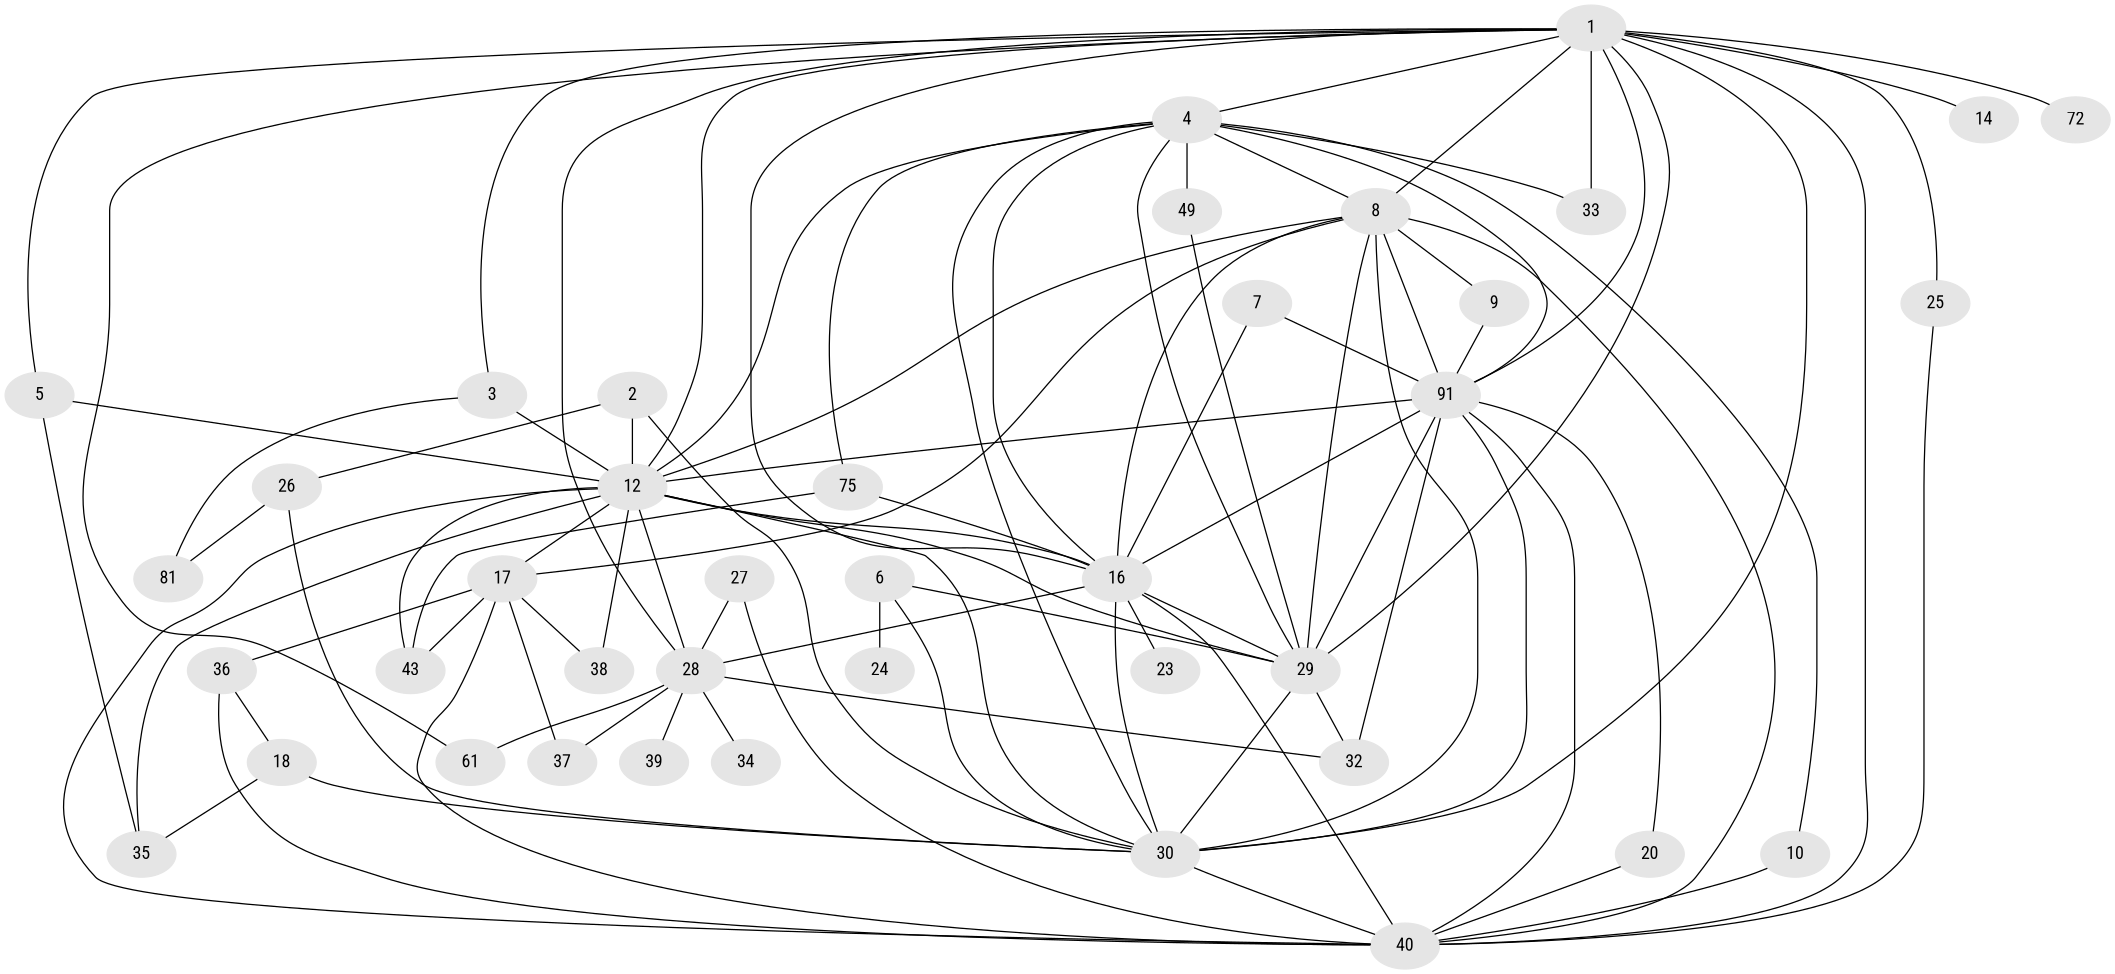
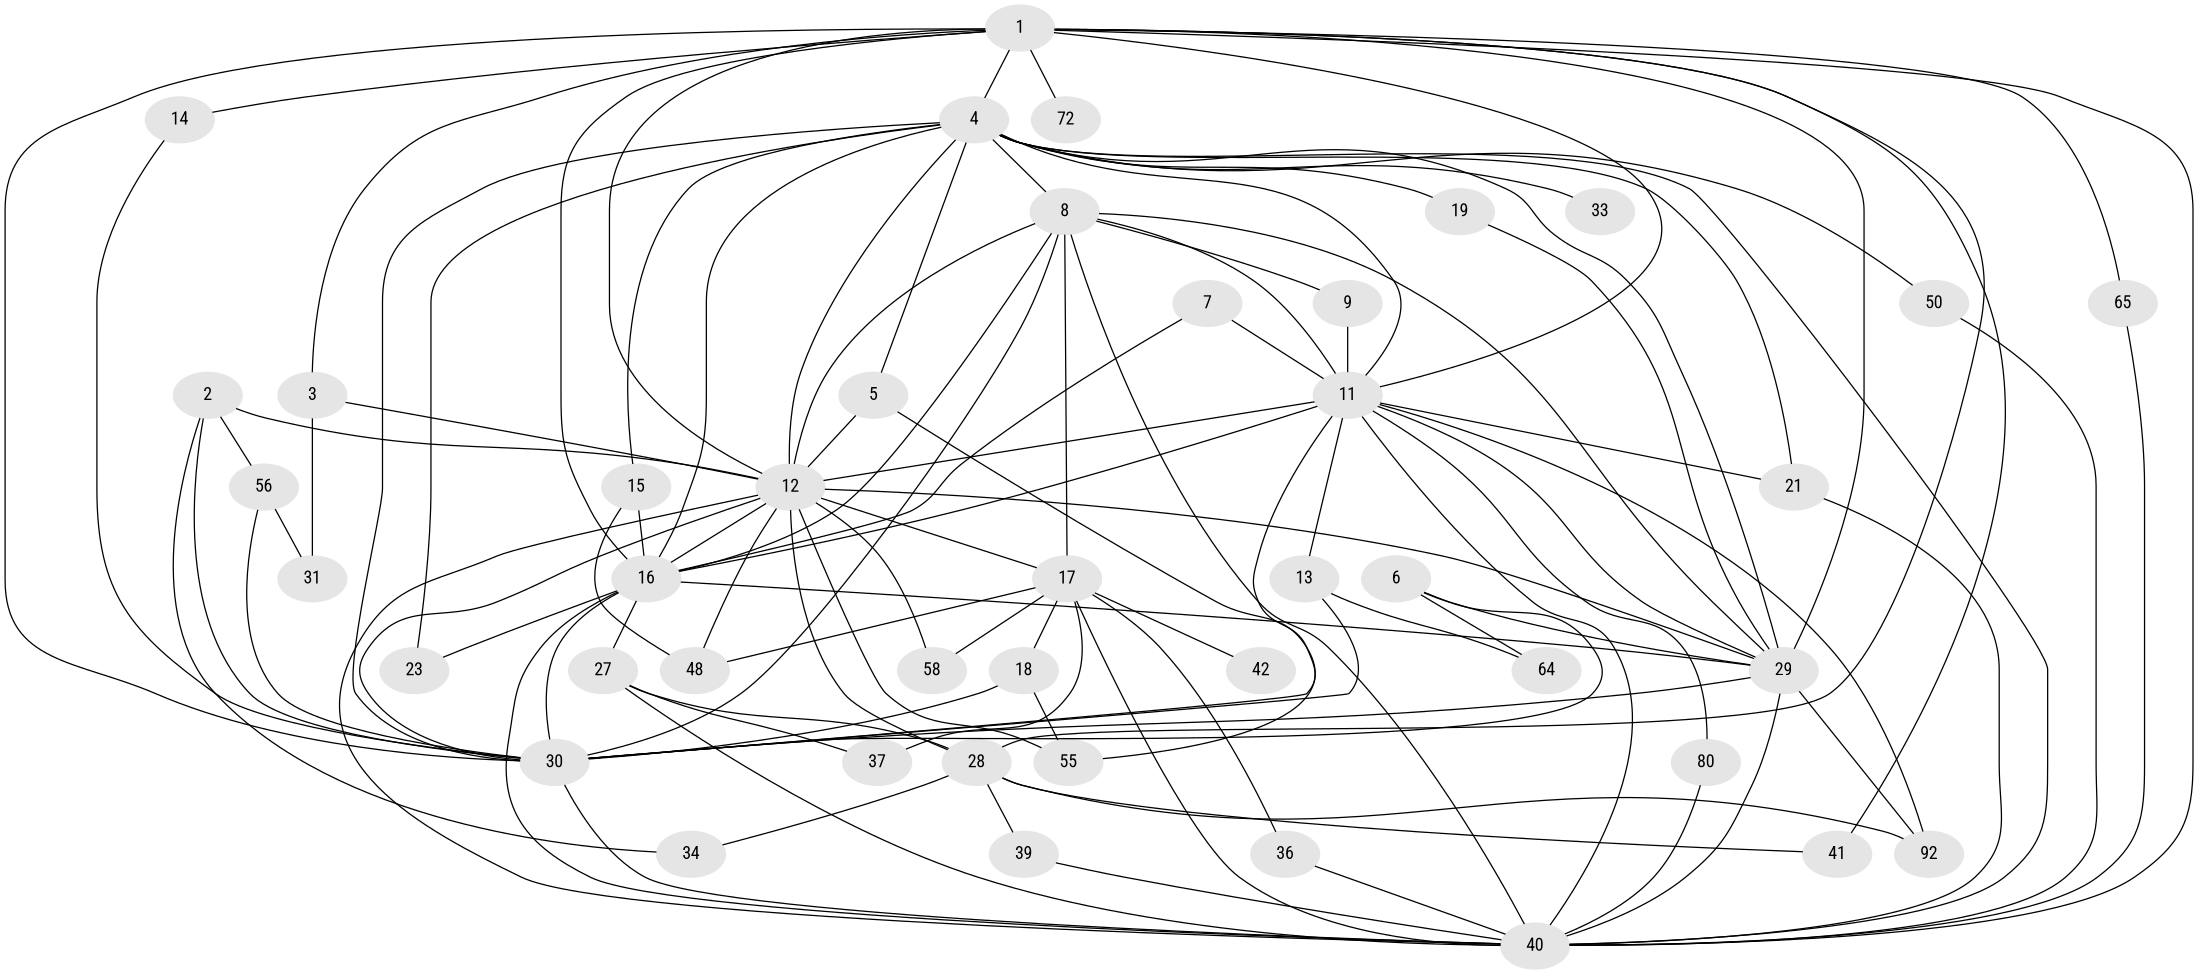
edge "1" -- "5": now "4" -- "5"
edge "1" -- "8": removed
edge "1" -- "33": removed
node "49": label "49" -> "19"
edge "4" -- "23": added
node "25": label "25" -> "65"
edge "4" -- "40": added
node "91": label "91" -> "11"
node "26": label "26" -> "56"
node "75": label "75" -> "15"
node "21": added
node "81": label "81" -> "31"
node "13": added
edge "14" -- "30": added
edge "16" -- "28": now "16" -- "27"
node "43": label "43" -> "48"
node "38": label "38" -> "58"
node "24": label "24" -> "64"
node "42": added
edge "28" -- "37": now "27" -- "37"
edge "36" -- "18": now "17" -- "18"
edge "2" -- "34": added
node "61": label "61" -> "41"
node "32": label "32" -> "92"
node "35": label "35" -> "55"
node "20": label "20" -> "80"
node "10": label "10" -> "50"
edge "29" -- "40": added
edge "39" -- "40": added
